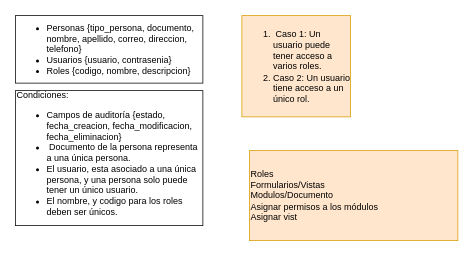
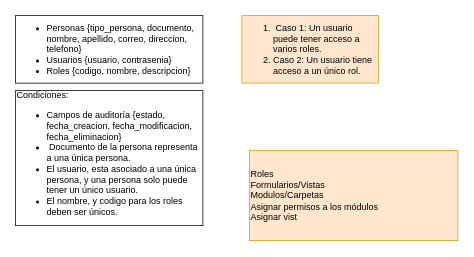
node "Caso 1: Un usuario puede tener acceso a varios roles. Caso 2: Un usuario tiene acceso a un único rol.": size 109x101 -> 137x68
node "Roles Formularios/Vistas Modulos/Documento Asignar permisos a los módulos Asignar vist": label "Roles Formularios/Vistas Modulos/Documento Asignar permisos a los módulos Asignar vist" -> "Roles Formularios/Vistas Modulos/Carpetas Asignar permisos a los módulos Asignar vist"
